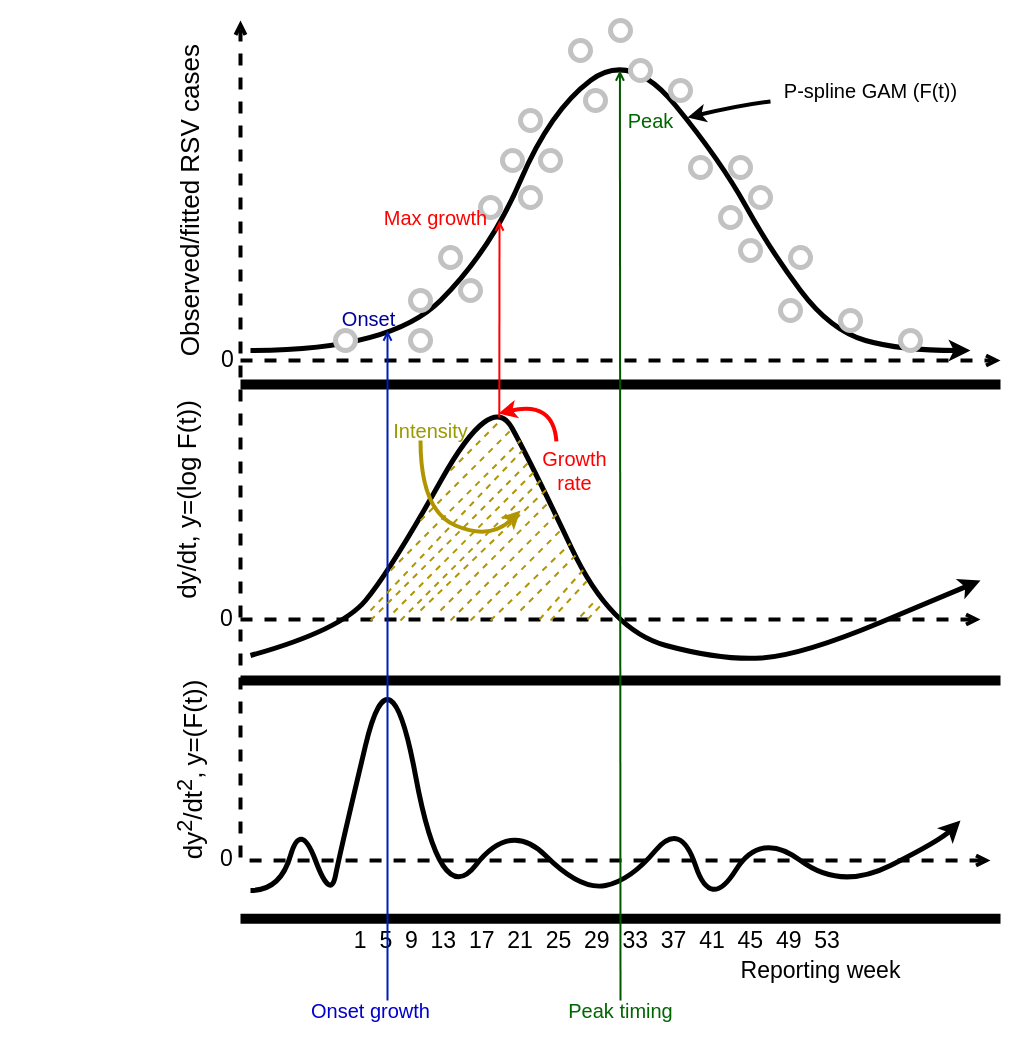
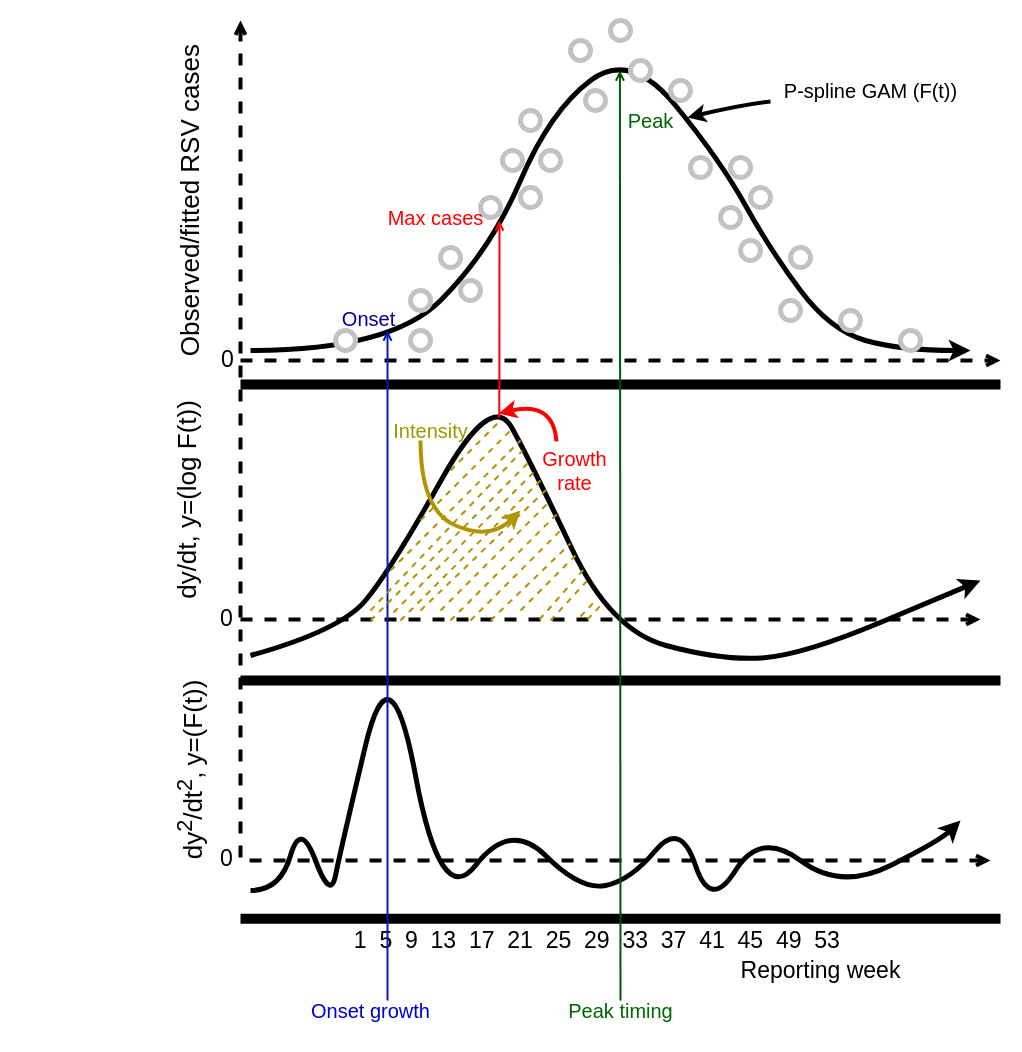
node "Max growth": label "Max growth" -> "Max cases"
